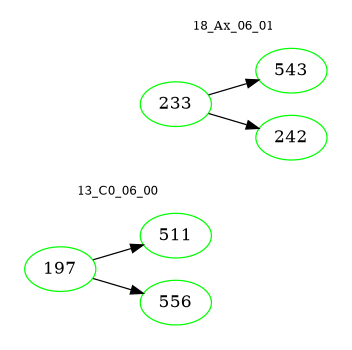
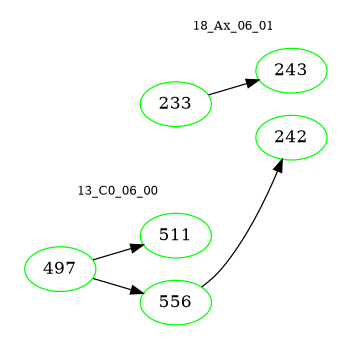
node "543": label "543" -> "243"
edge "233" -> "242": now "556" -> "242"
node "197": label "197" -> "497"
